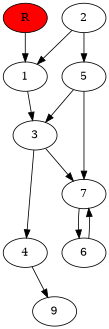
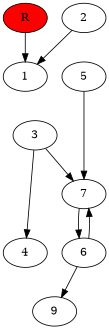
edge "2" -> "5": removed
edge "1" -> "3": removed
edge "5" -> "3": removed
edge "4" -> "9": now "6" -> "9"
